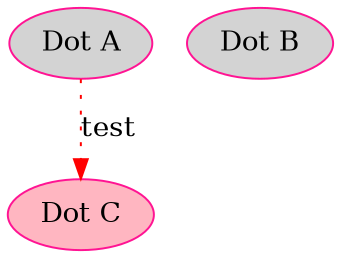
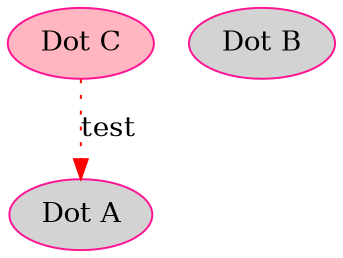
edge "Dot A" -> "Dot C": reversed
